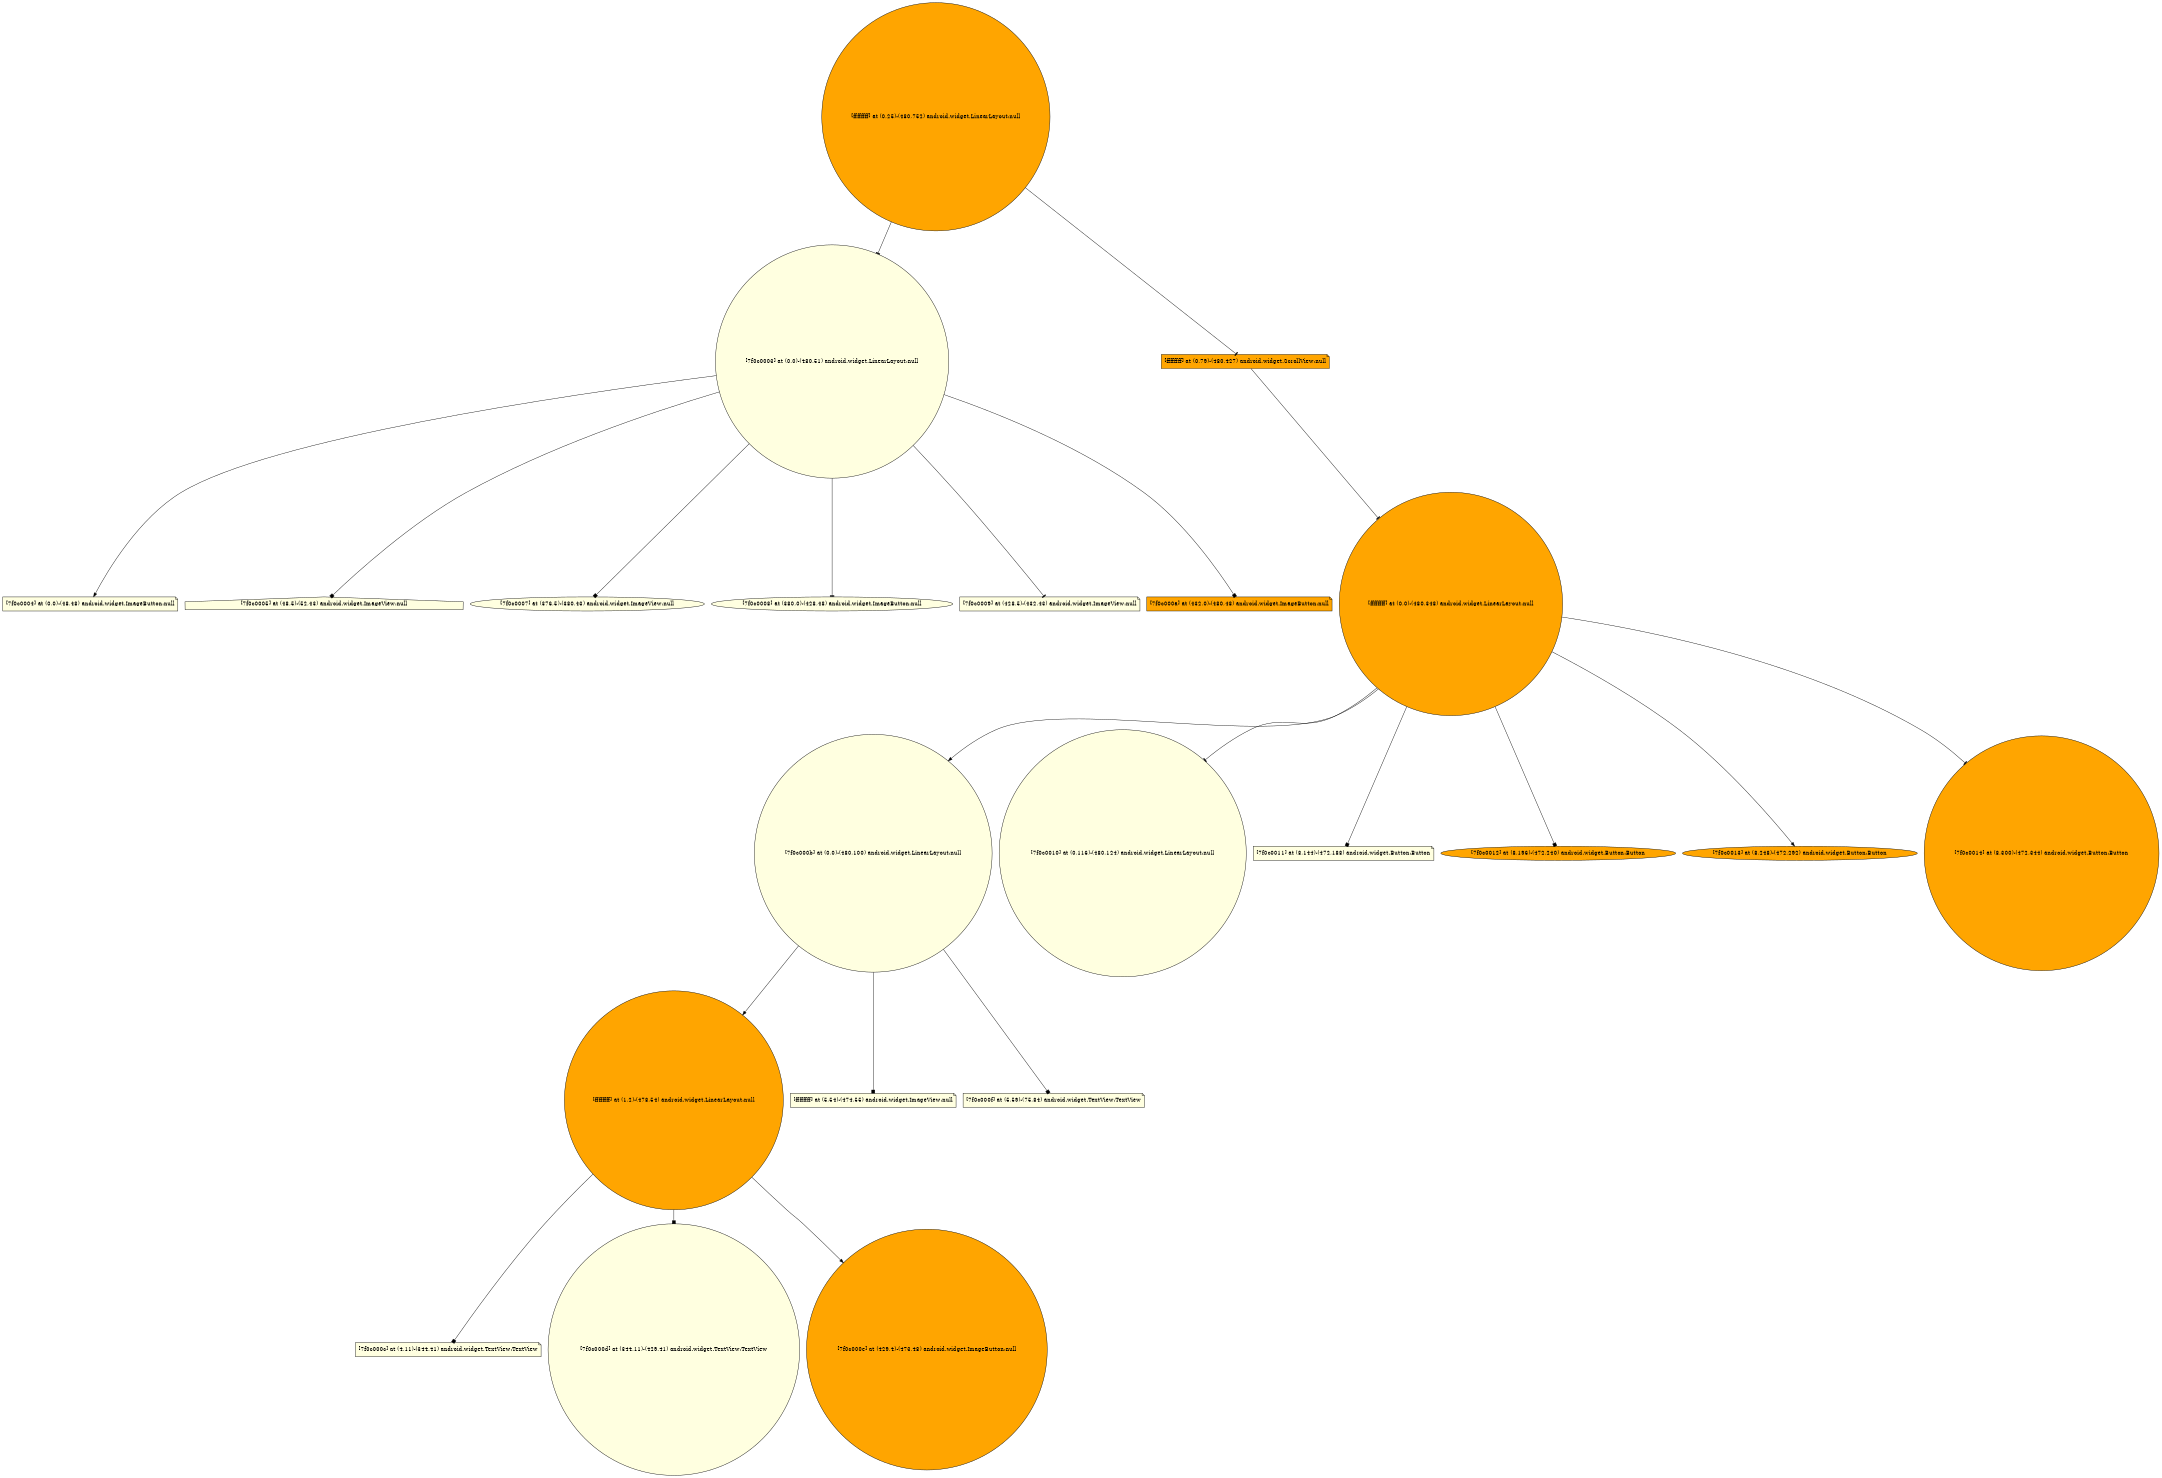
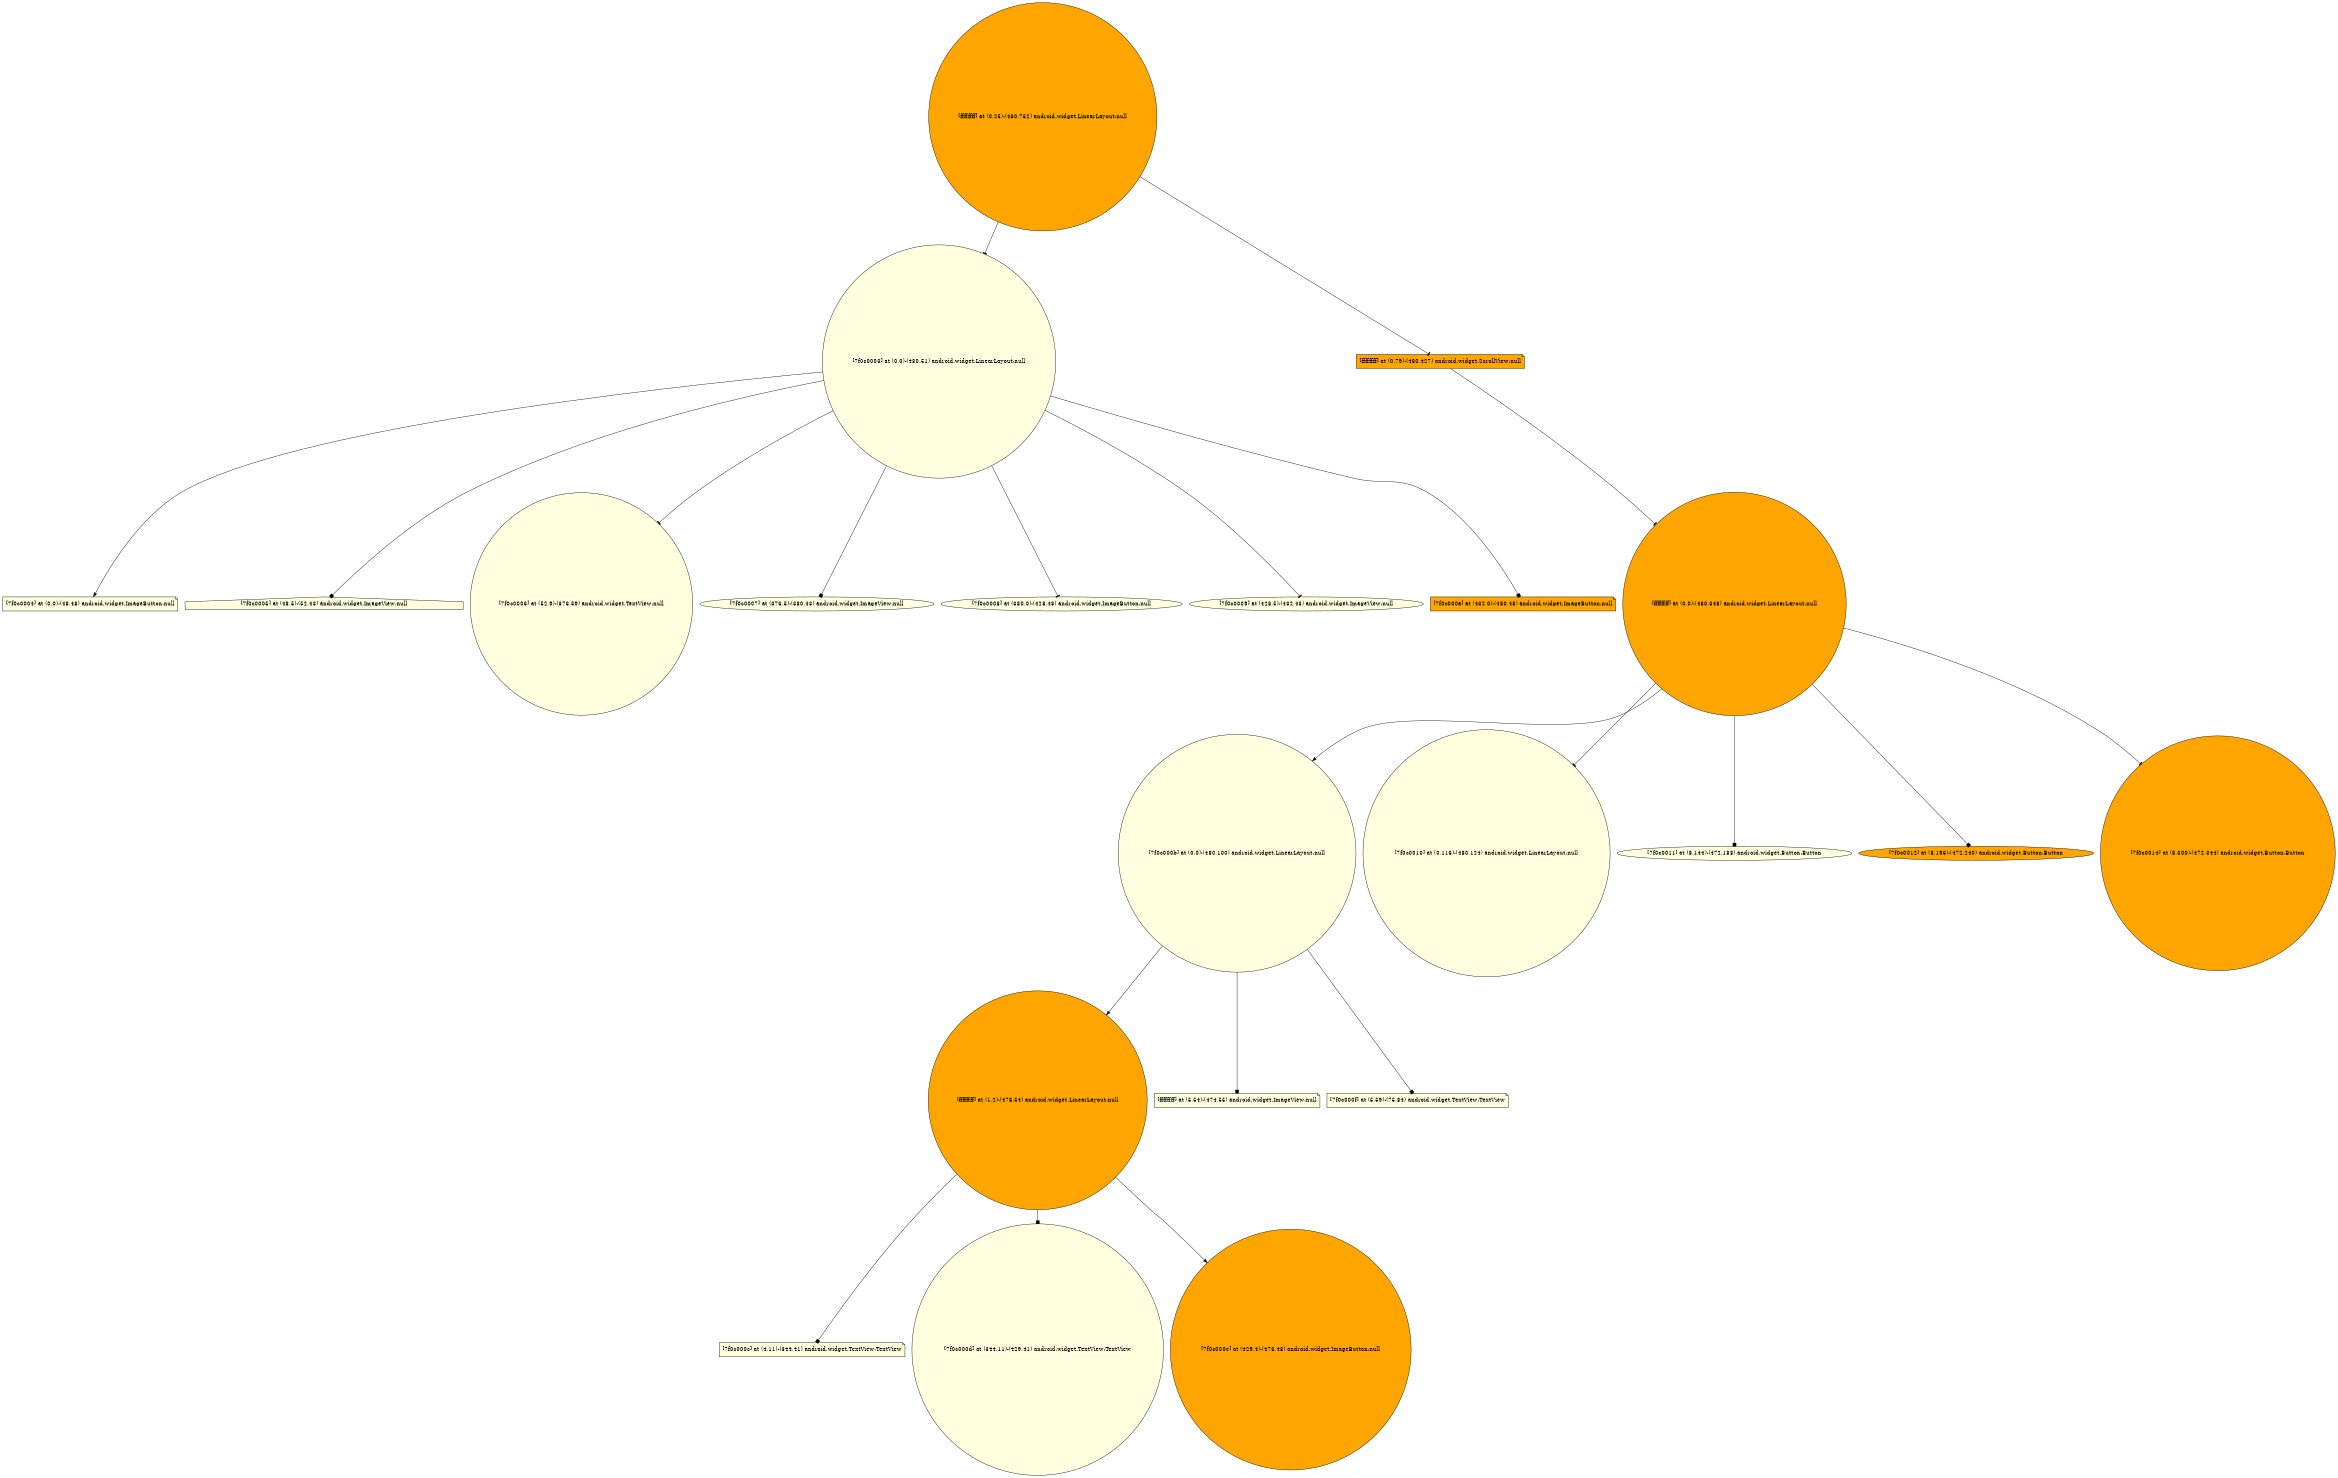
node "[7f0c0006] at (52,9)-(376,39) android.widget.TextView:null": added
node "[7f0c0009] at (428,5)-(432,43) android.widget.ImageView:null": shape note -> ellipse
node "[7f0c0011] at (8,144)-(472,188) android.widget.Button:Button": shape note -> ellipse
node "[7f0c0013] at (8,248)-(472,292) android.widget.Button:Button": removed
